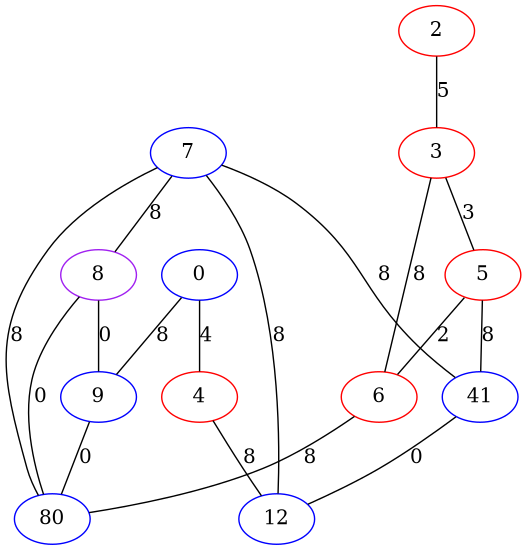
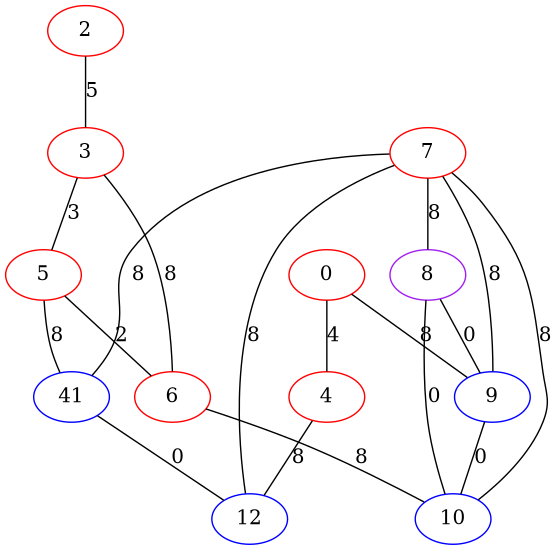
node "7": color blue -> red
edge "7" -- "9": added, label "8"
node "0": color blue -> red
node "80": label "80" -> "10"
